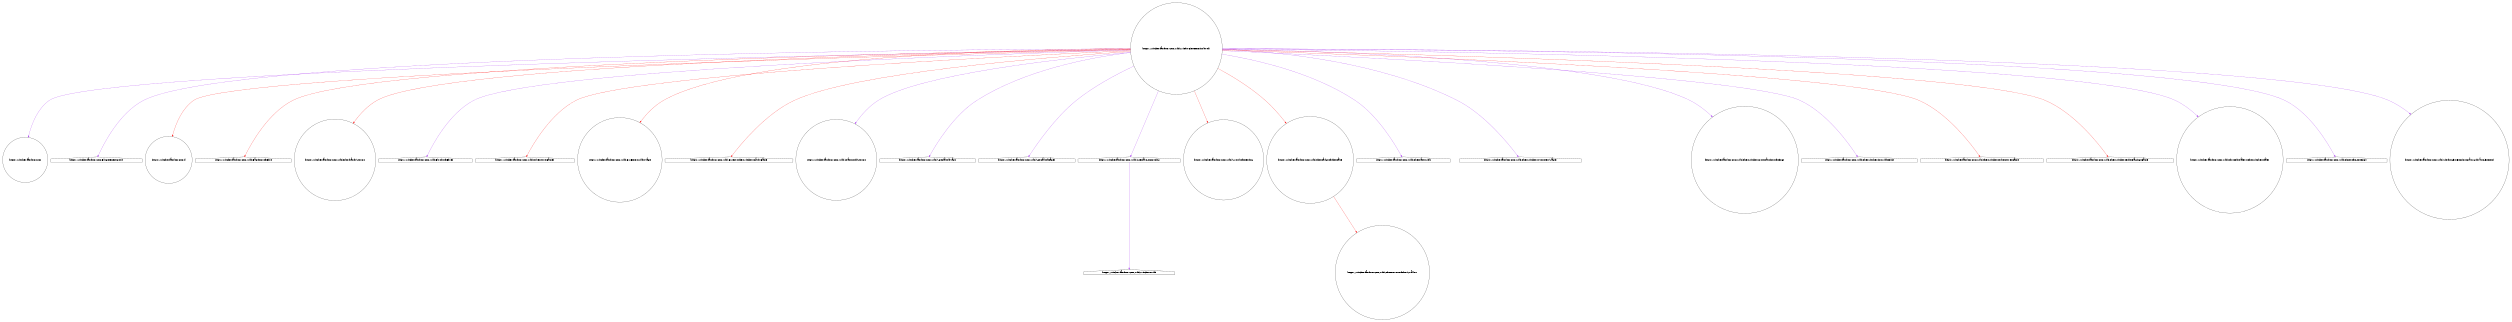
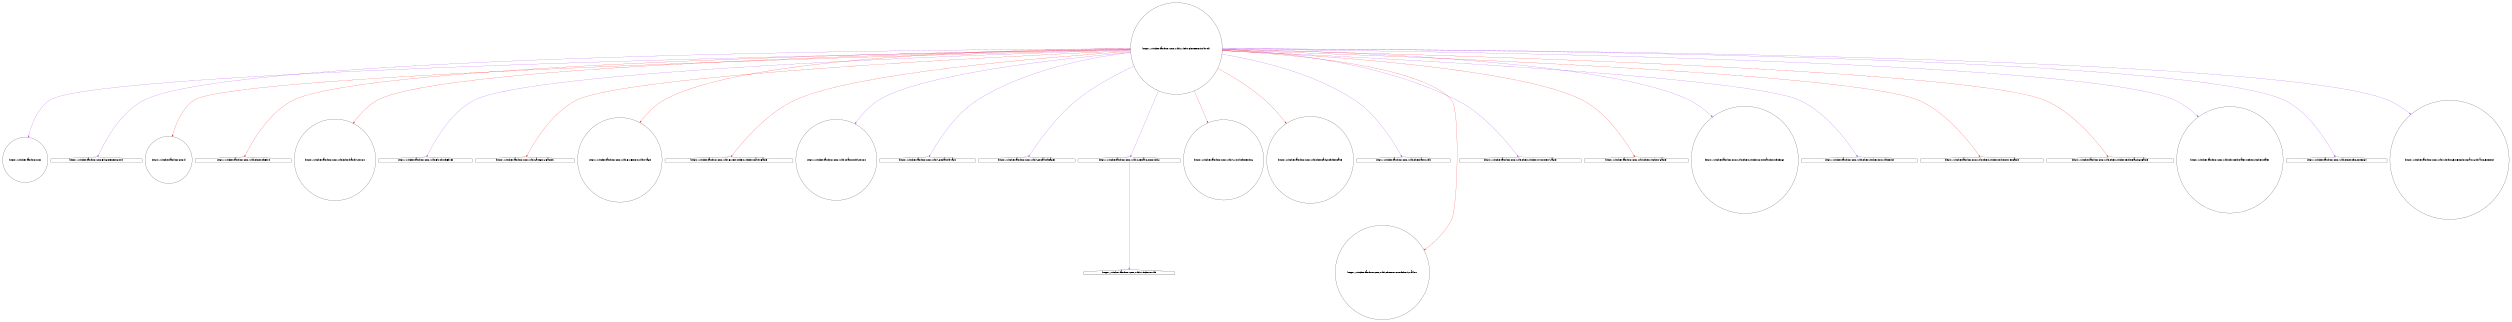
node "https://witcher.fandom.com/wiki/Baptism_of_Fire": label "https://witcher.fandom.com/wiki/Baptism_of_Fire" -> "https://witcher.fandom.com/wiki/Time_of_Fire"
node "https://witcher.fandom.com/wiki/Adventure:Games": label "https://witcher.fandom.com/wiki/Adventure:Games" -> "https://witcher.fandom.com/wiki/Category:Games"
node "https://witcher.fandom.com/wiki/The_Witcher_(game)": added
edge "https://witcher.fandom.com/wiki/The_Lady_of_the_Lake" -> "https://witcher.fandom.com/wiki/The_Tower_of_the_Swallow": now "https://witcher.fandom.com/wiki/Wied%C5%BAmin_(book)" -> "https://witcher.fandom.com/wiki/The_Tower_of_the_Swallow"
